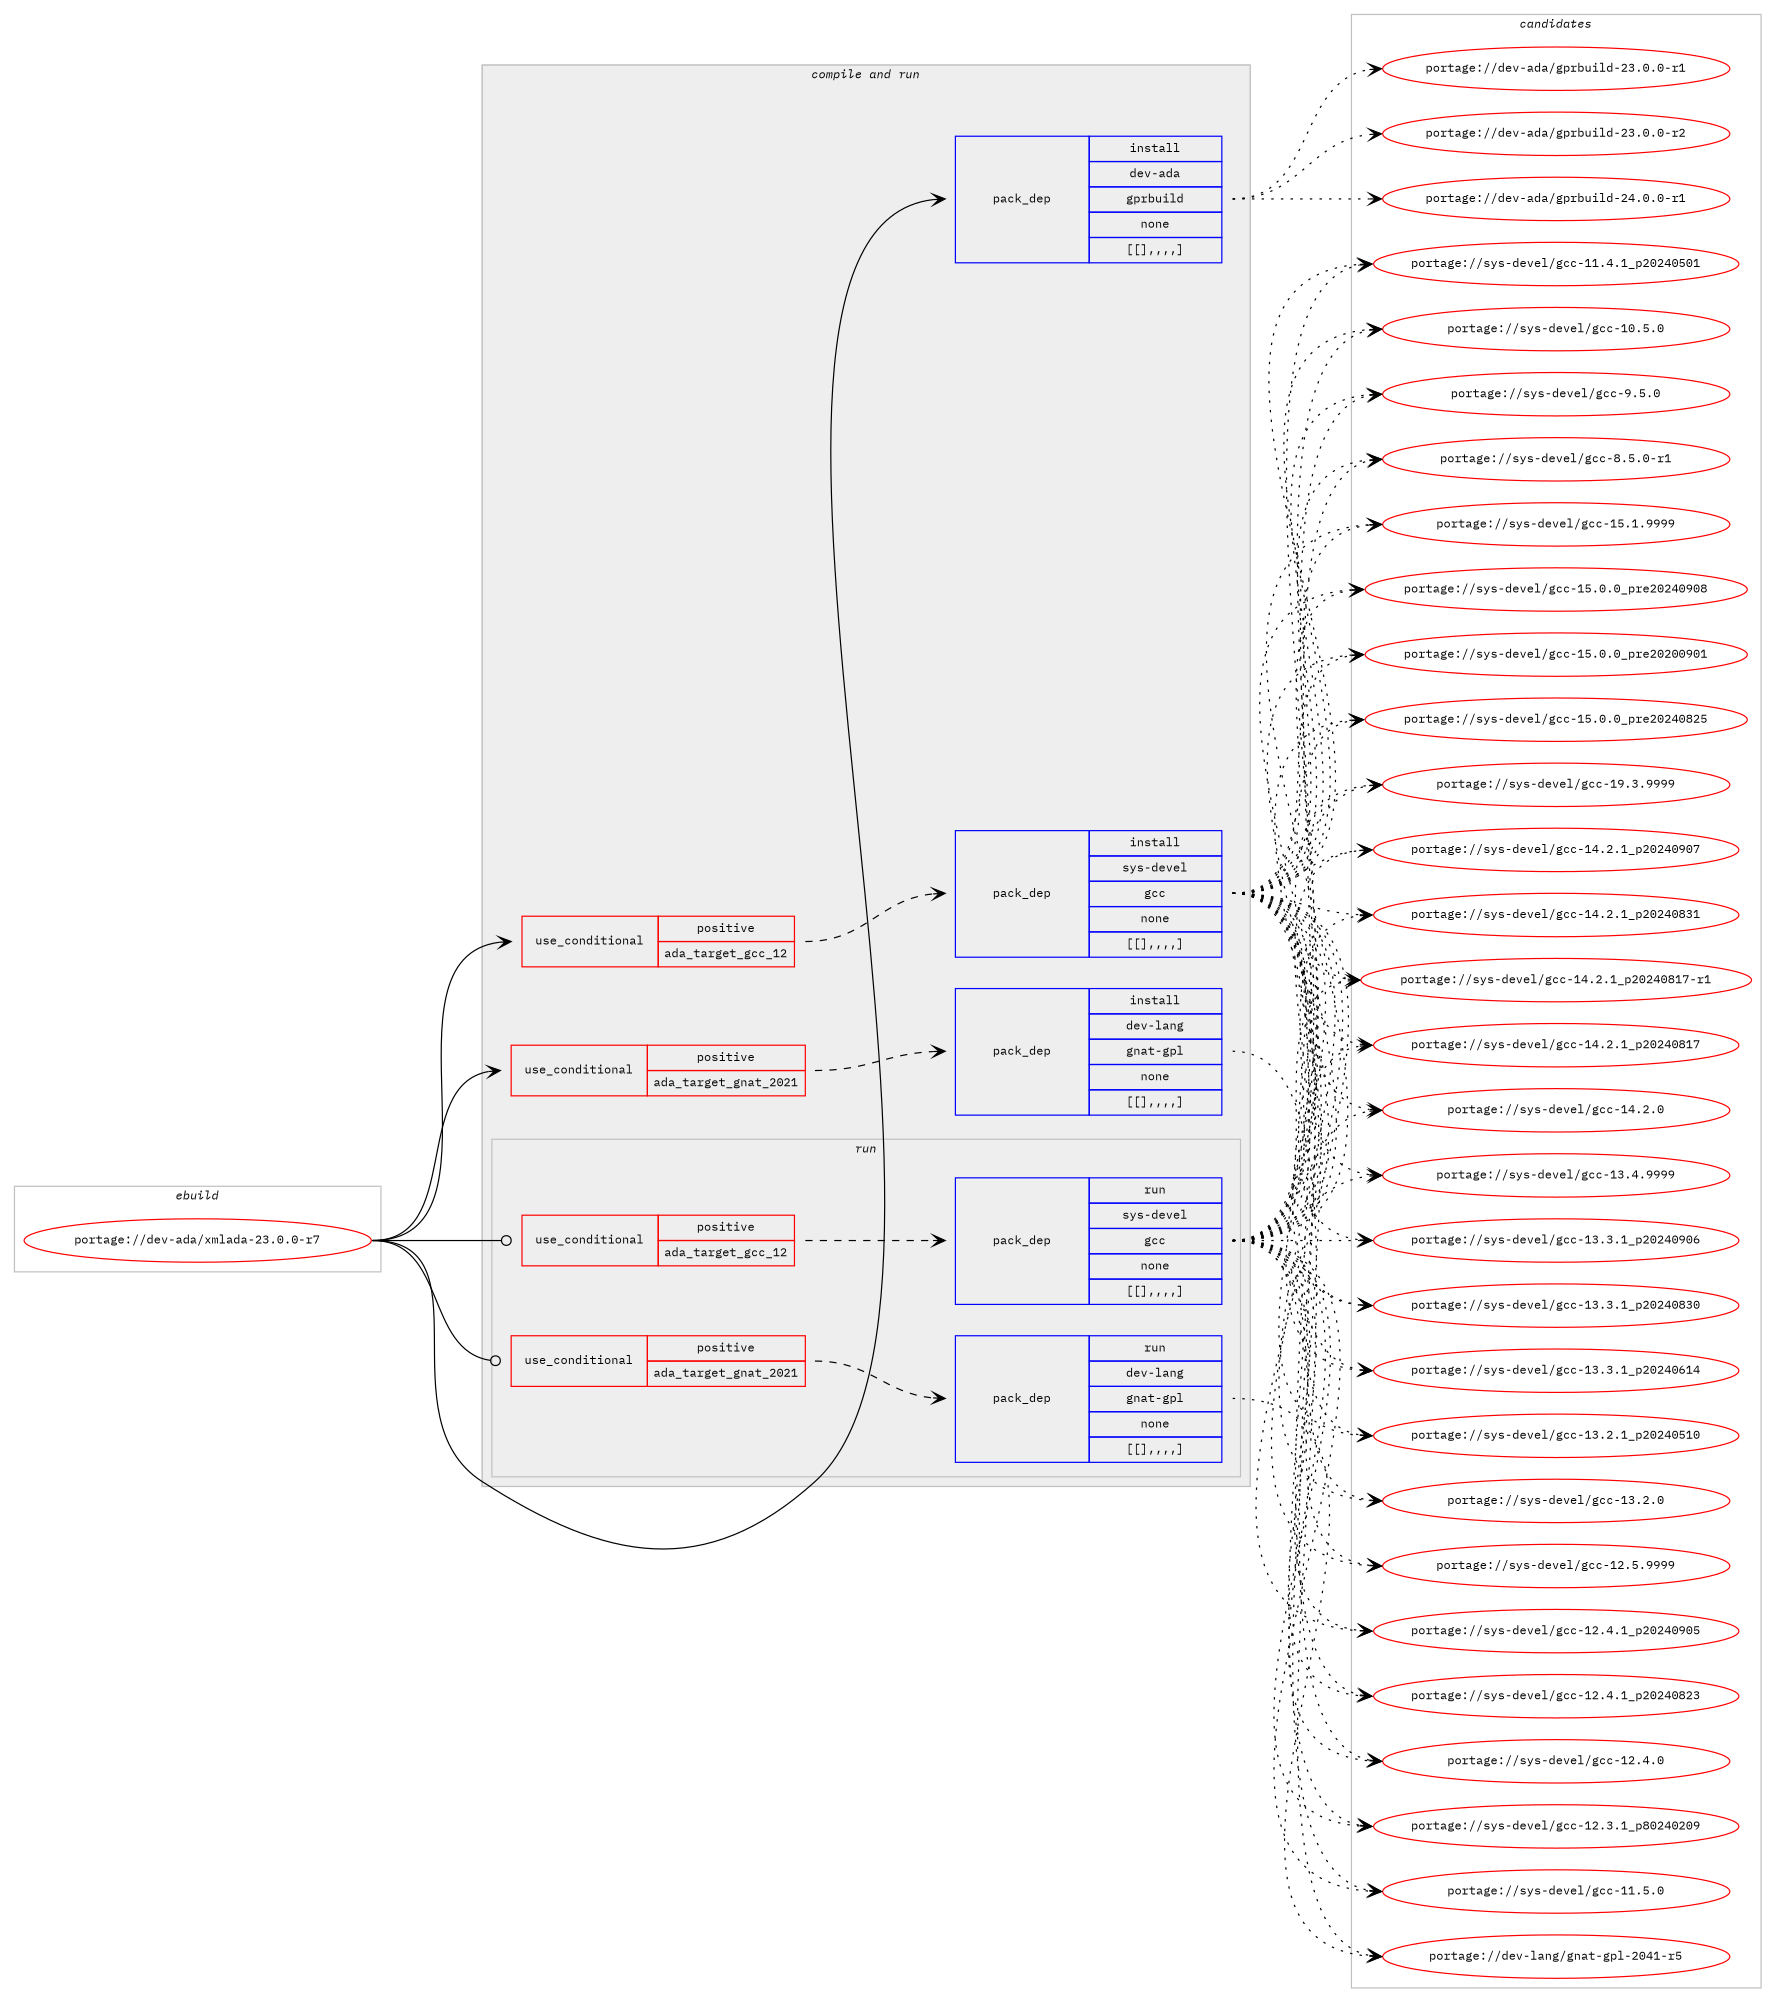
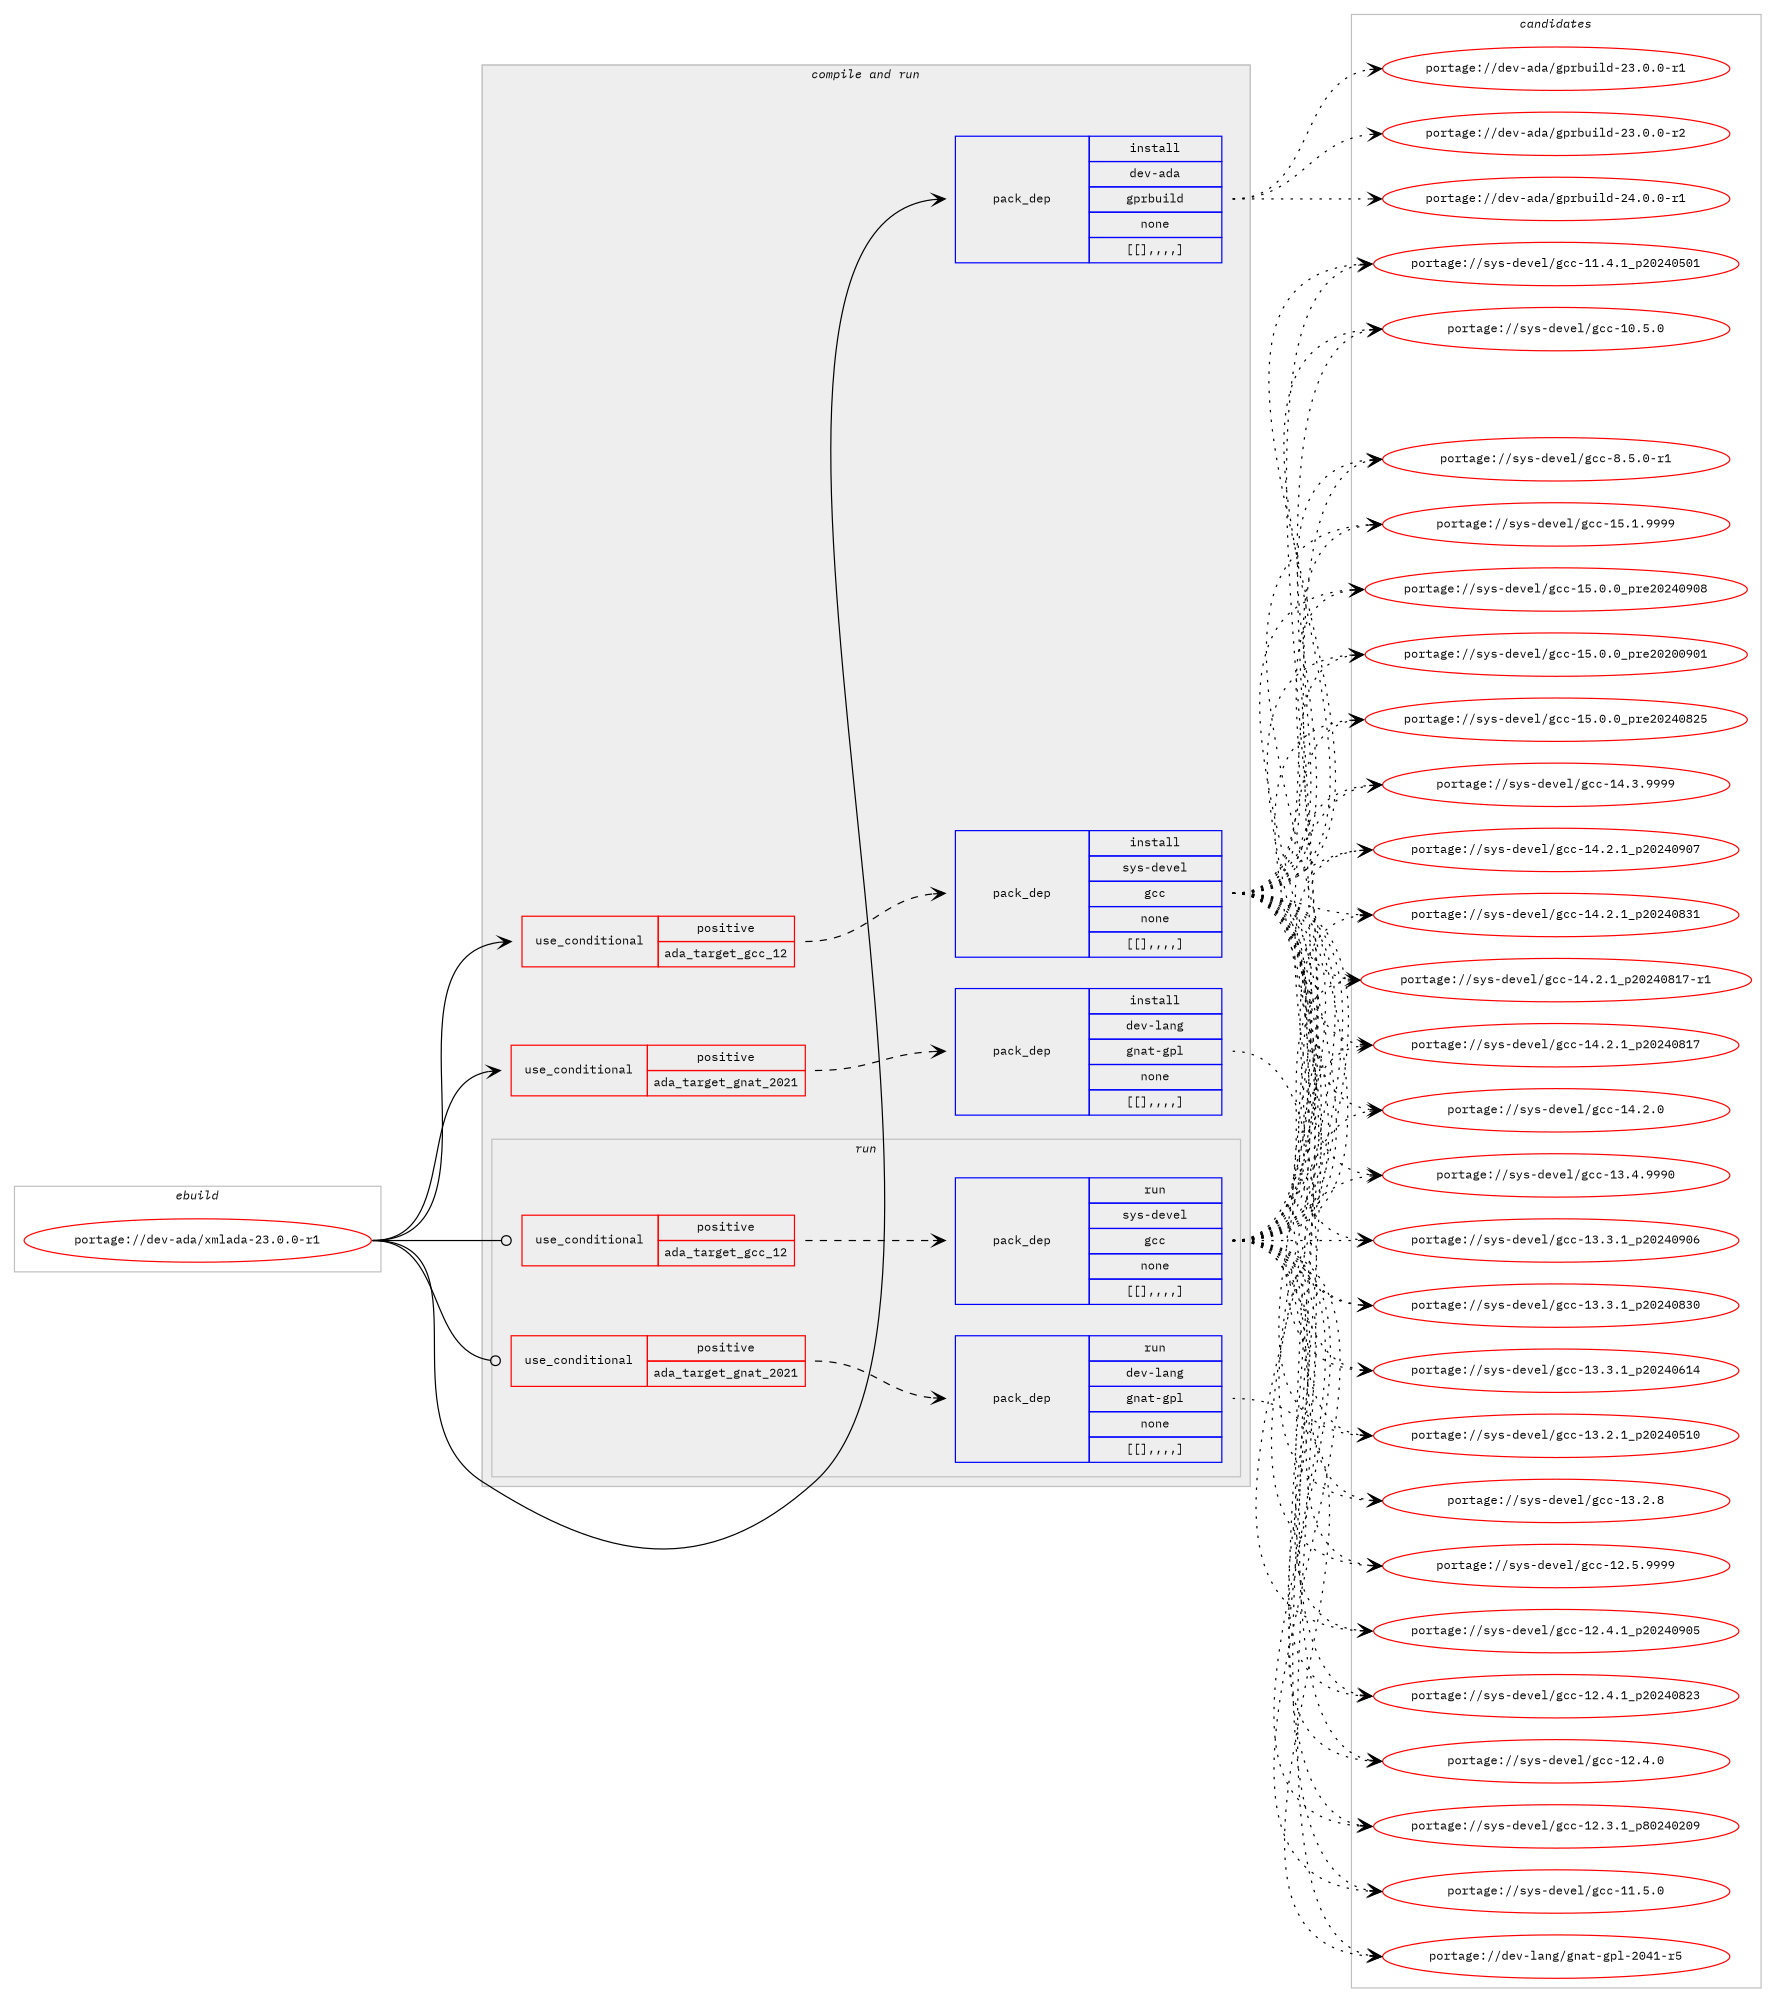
node "portage://sys-devel/gcc-9.5.0": removed
node "portage://sys-devel/gcc-19.3.9999": label "portage://sys-devel/gcc-19.3.9999" -> "portage://sys-devel/gcc-14.3.9999"
node "portage://sys-devel/gcc-13.4.9999": label "portage://sys-devel/gcc-13.4.9999" -> "portage://sys-devel/gcc-13.4.9990"
node "portage://dev-ada/xmlada-23.0.0-r7": label "portage://dev-ada/xmlada-23.0.0-r7" -> "portage://dev-ada/xmlada-23.0.0-r1"
node "portage://sys-devel/gcc-13.2.0": label "portage://sys-devel/gcc-13.2.0" -> "portage://sys-devel/gcc-13.2.8"
